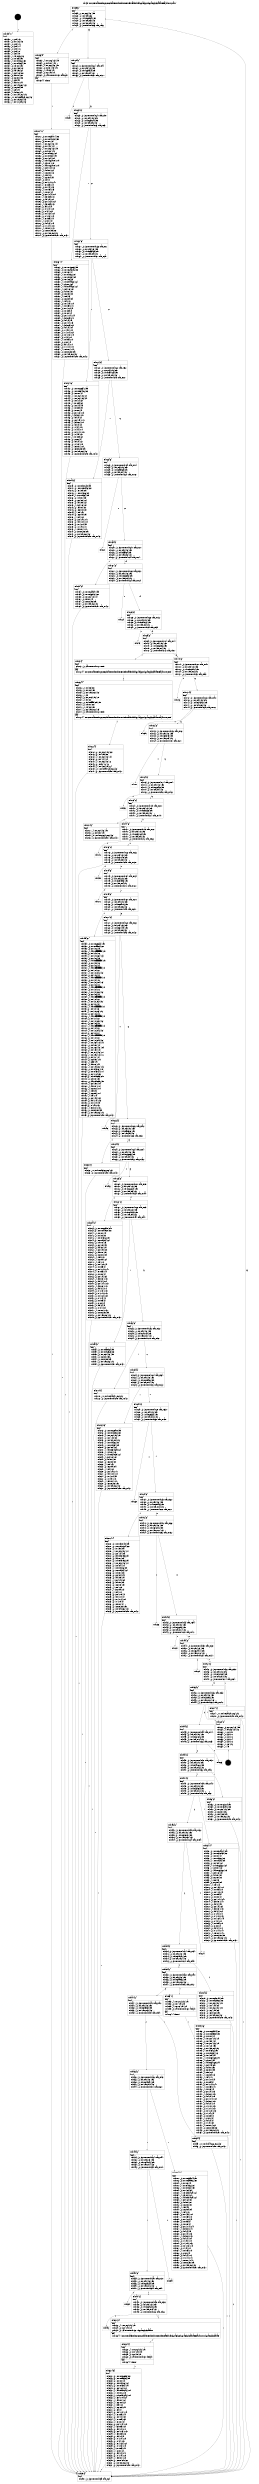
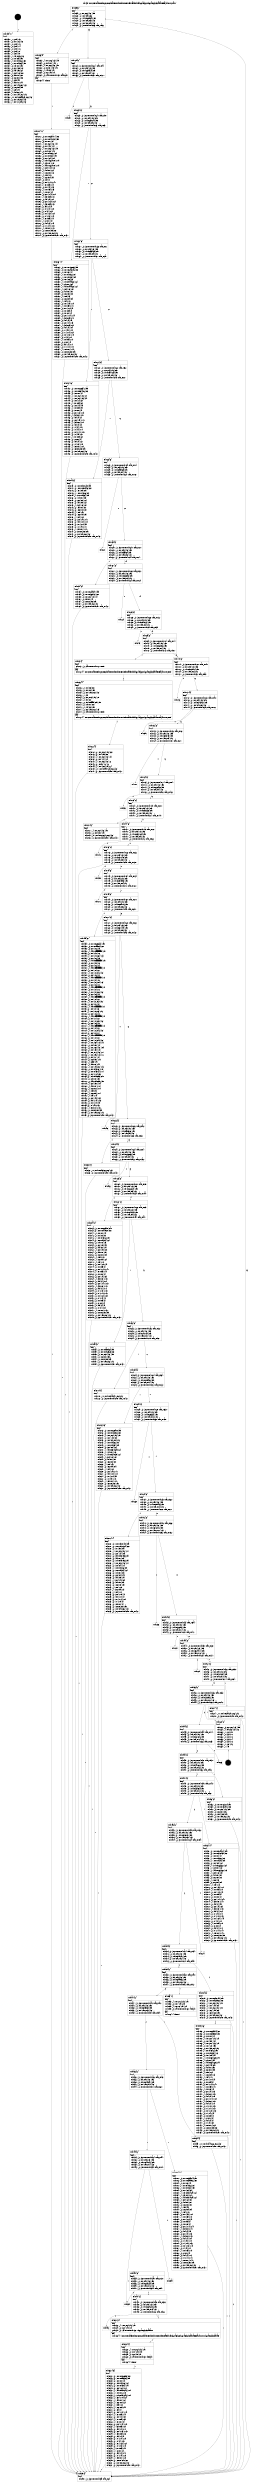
edge "0x401ea3 [16]" -> "0x401eb3 [166]": now "0x40212d [36]" -> "0x401eb3 [166]"
edge "0x401a7f [28]" -> "0x401a9b [28]": now "0x401a7f [28]" -> "0x4023db"
